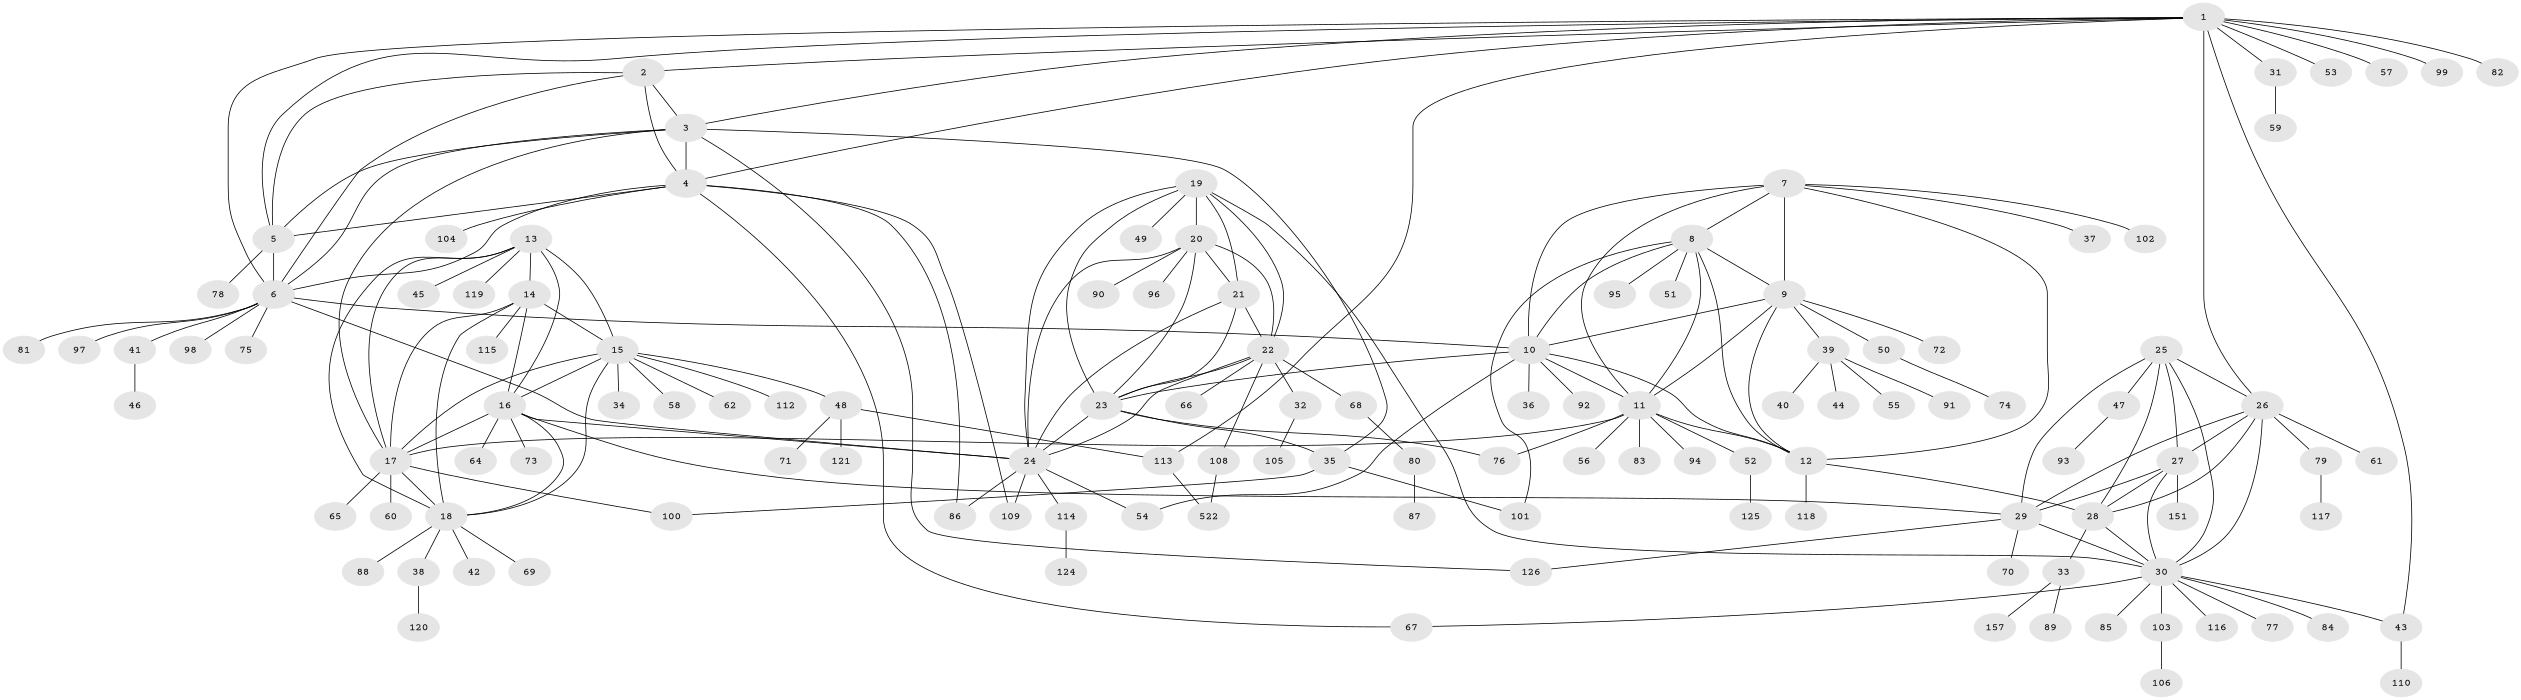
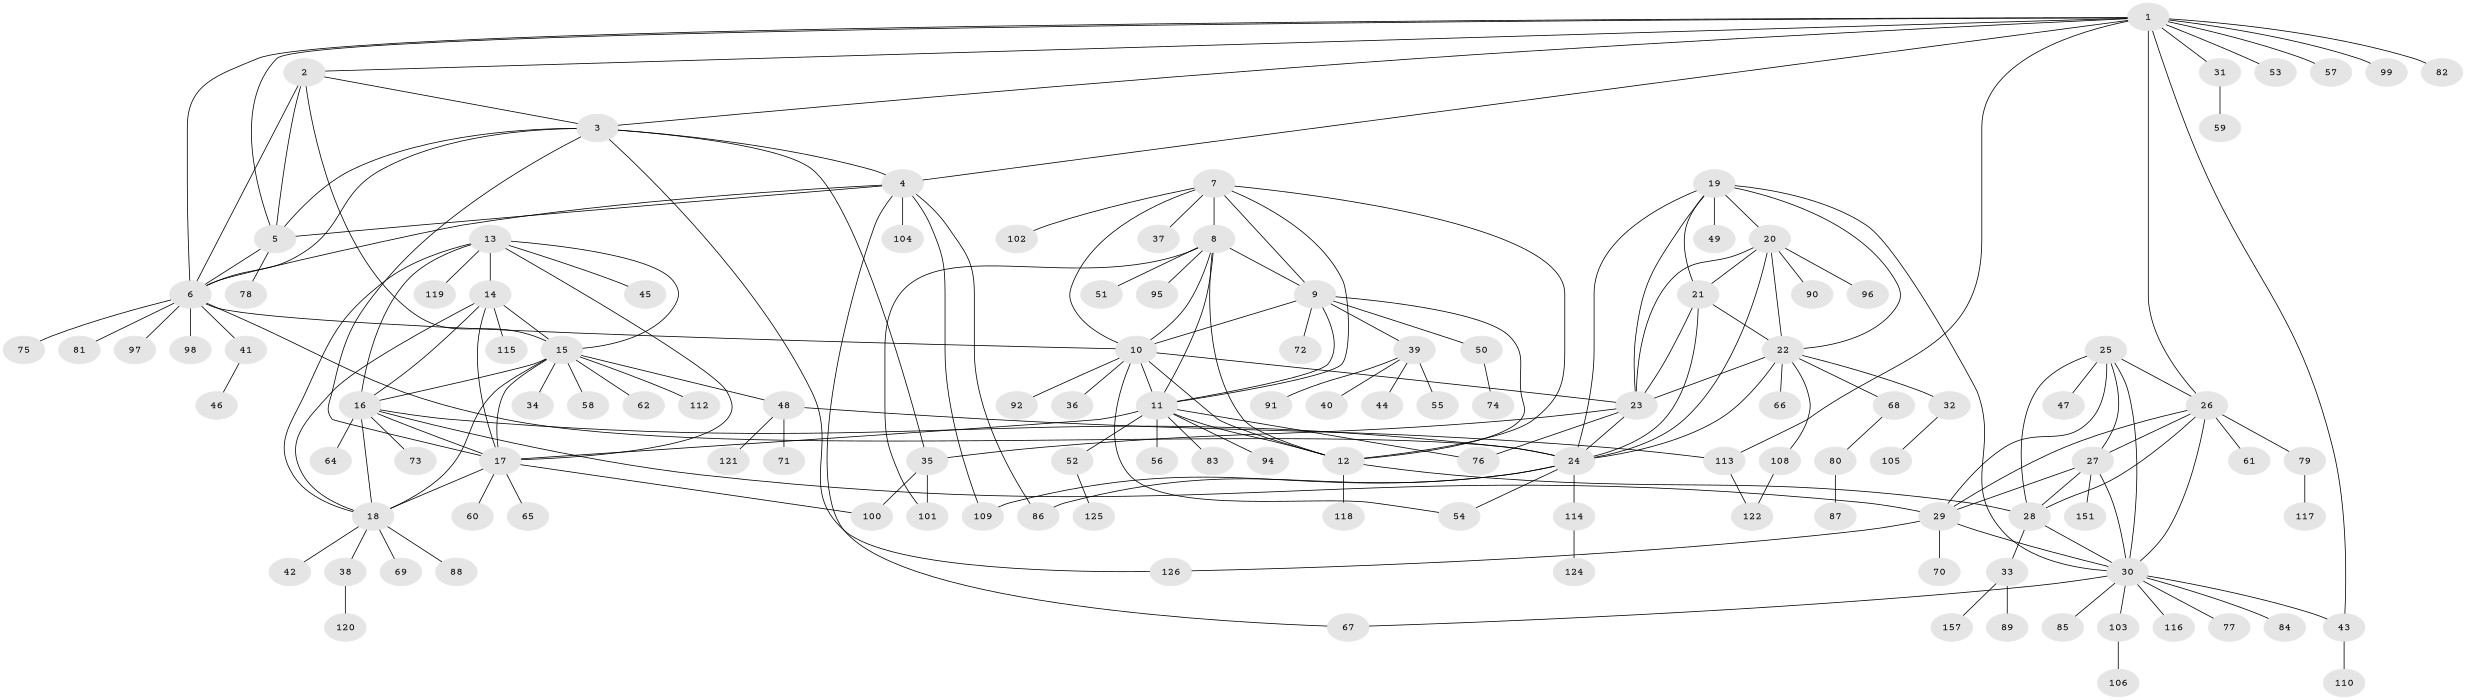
edge "2" -- "4": now "2" -- "15"
node "93": removed
node "522": label "522" -> "122"
